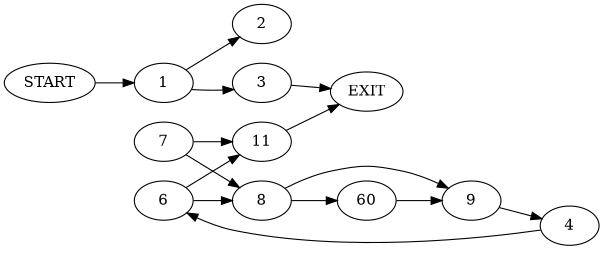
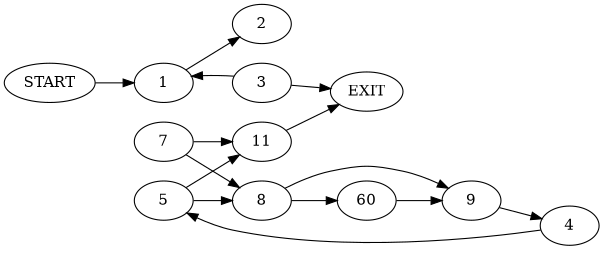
edge "1" -> "3": reversed
node "6": label "6" -> "5"
